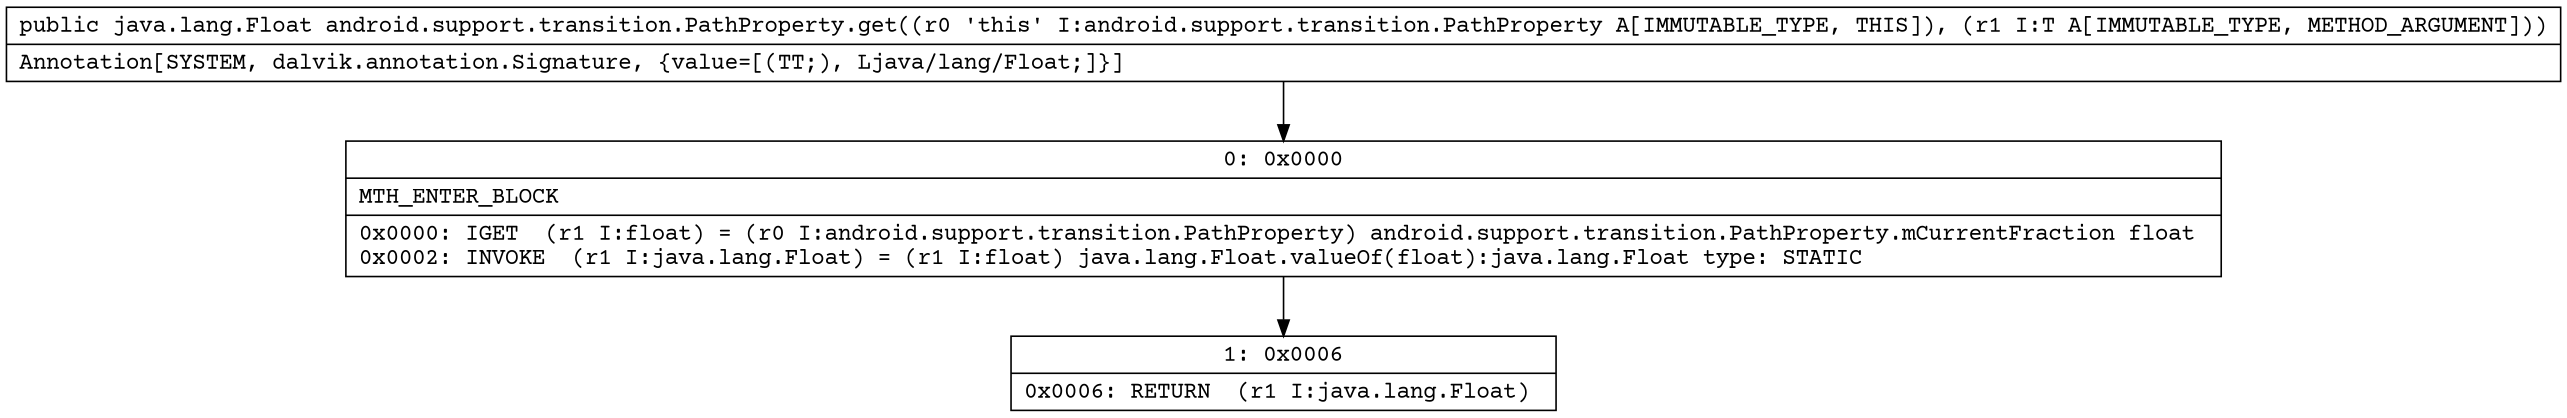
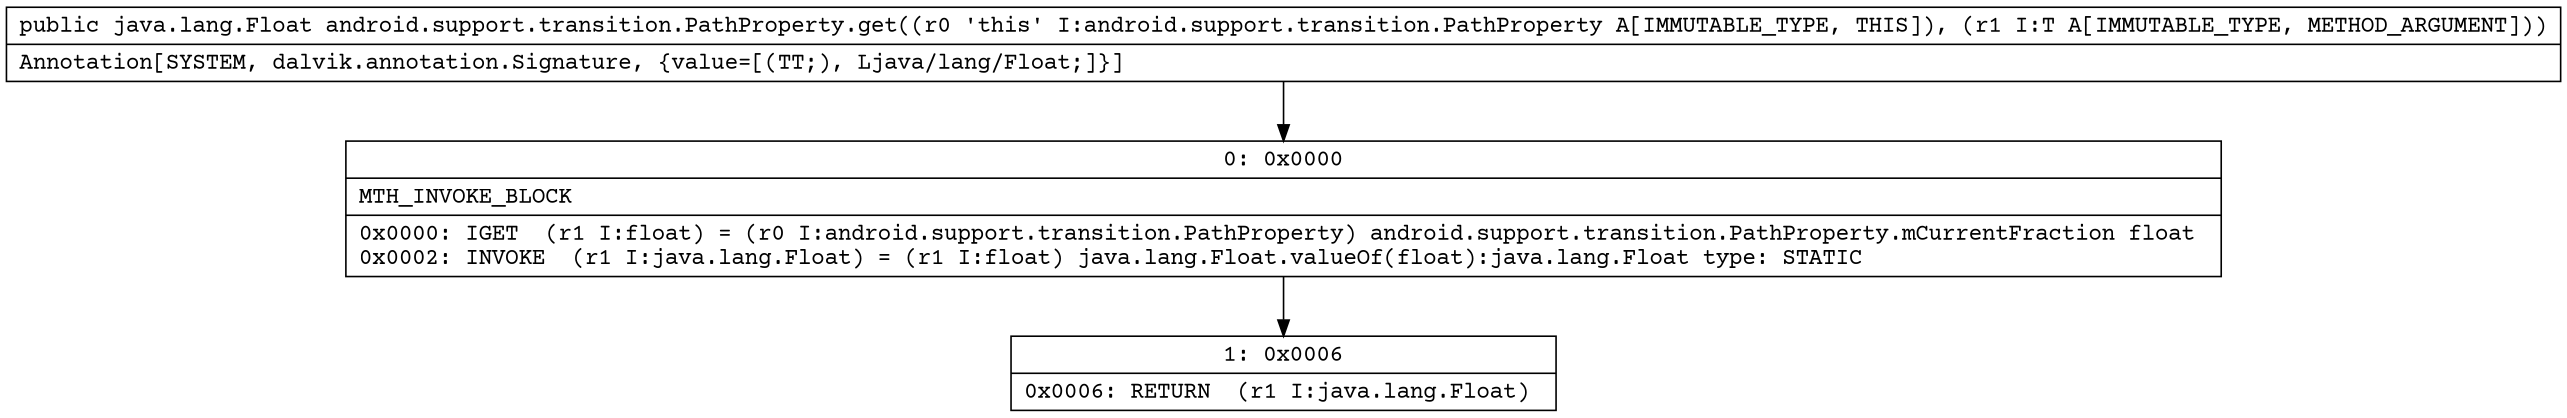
node "0: 0x0000": text "MTH_ENTER_BLOCK" -> "MTH_INVOKE_BLOCK"
